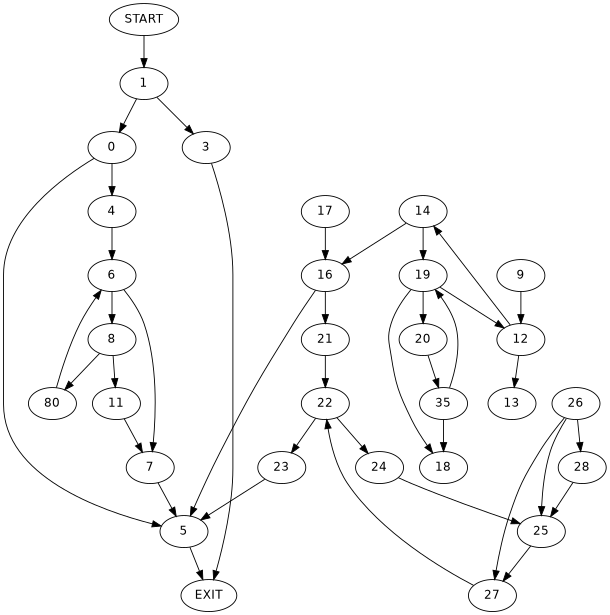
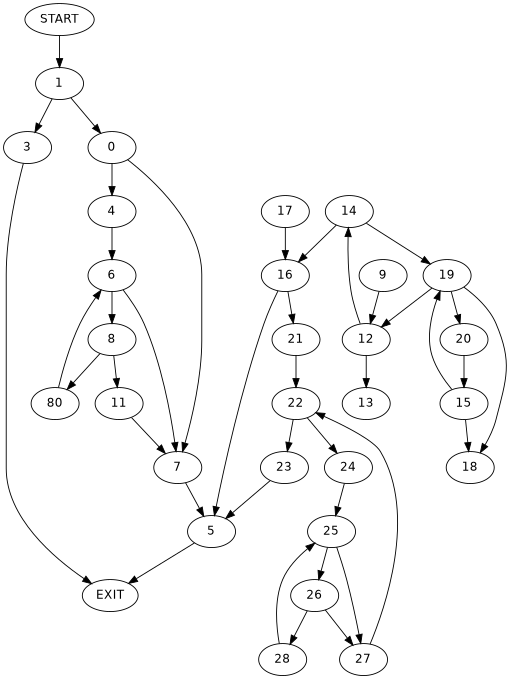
edge "0" -> "5": now "0" -> "7"
node "35": label "35" -> "15"
edge "26" -> "25": reversed
